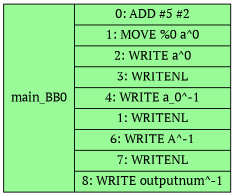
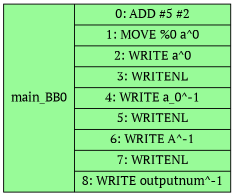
node "main_BB0": text "1: WRITENL" -> "5: WRITENL"
